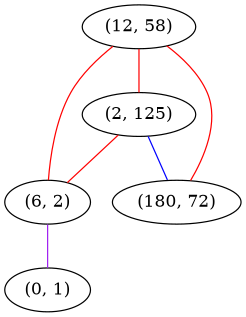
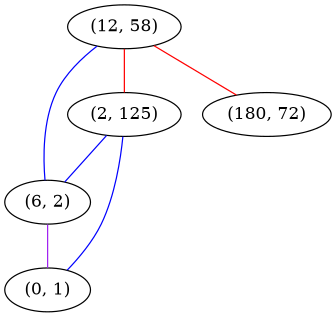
edge "(12, 58)" -- "(6, 2)": color red -> blue
edge "(2, 125)" -- "(180, 72)": now "(2, 125)" -- "(0, 1)"
edge "(2, 125)" -- "(6, 2)": color red -> blue
